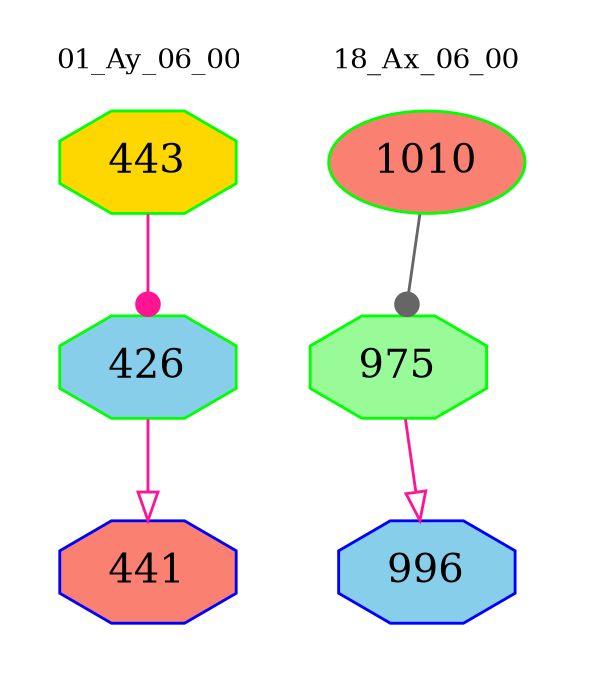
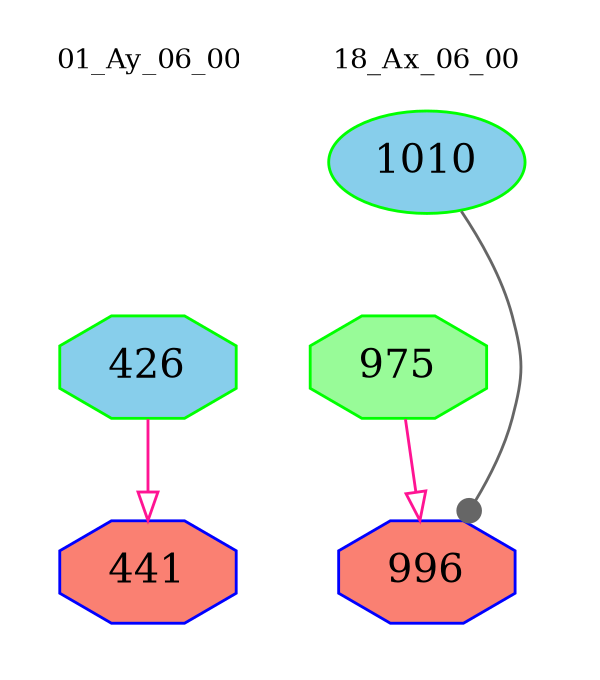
node "443": removed
node "1010": fillcolor salmon -> skyblue
edge "1010" -> "975": now "1010" -> "996"
node "996": fillcolor skyblue -> salmon
